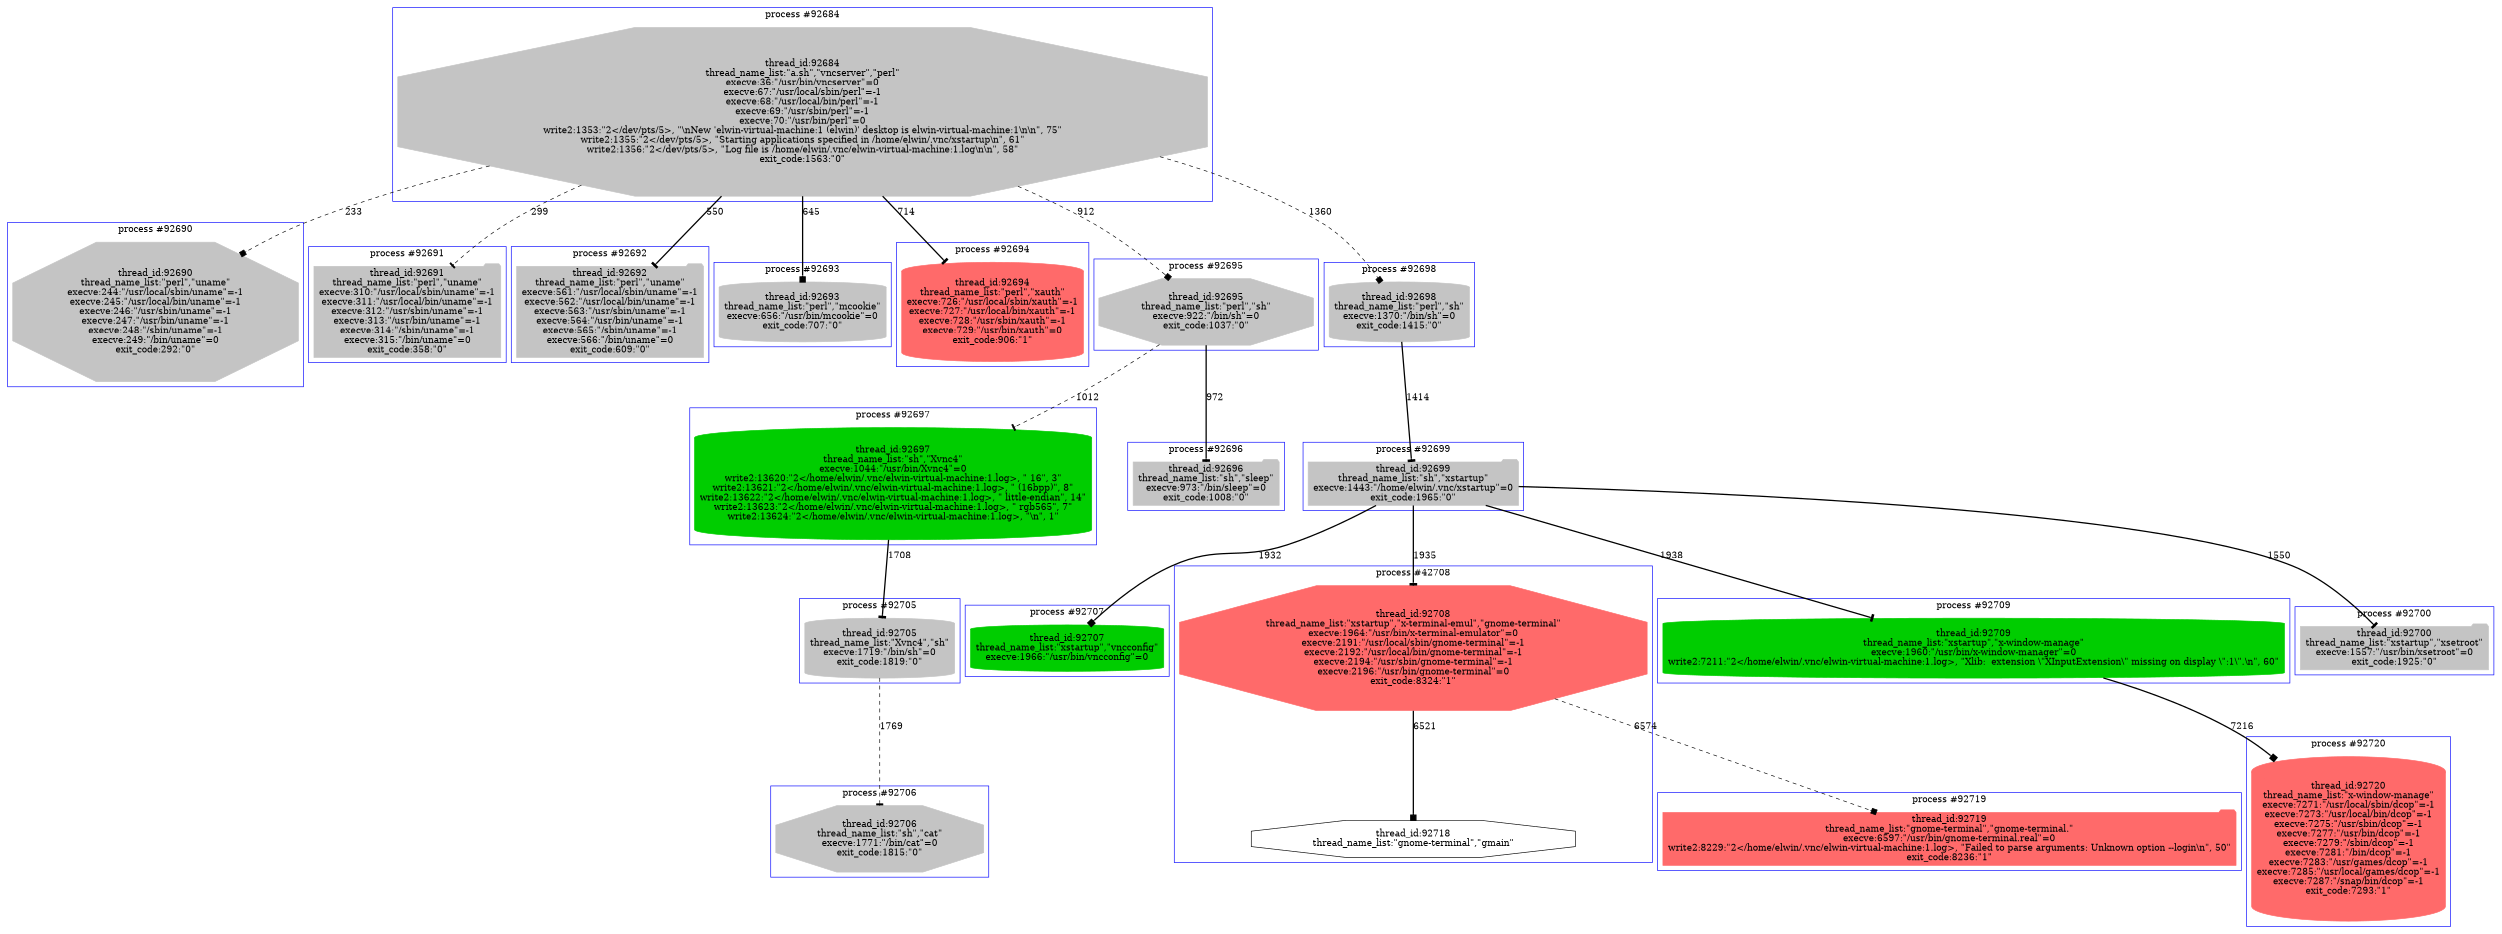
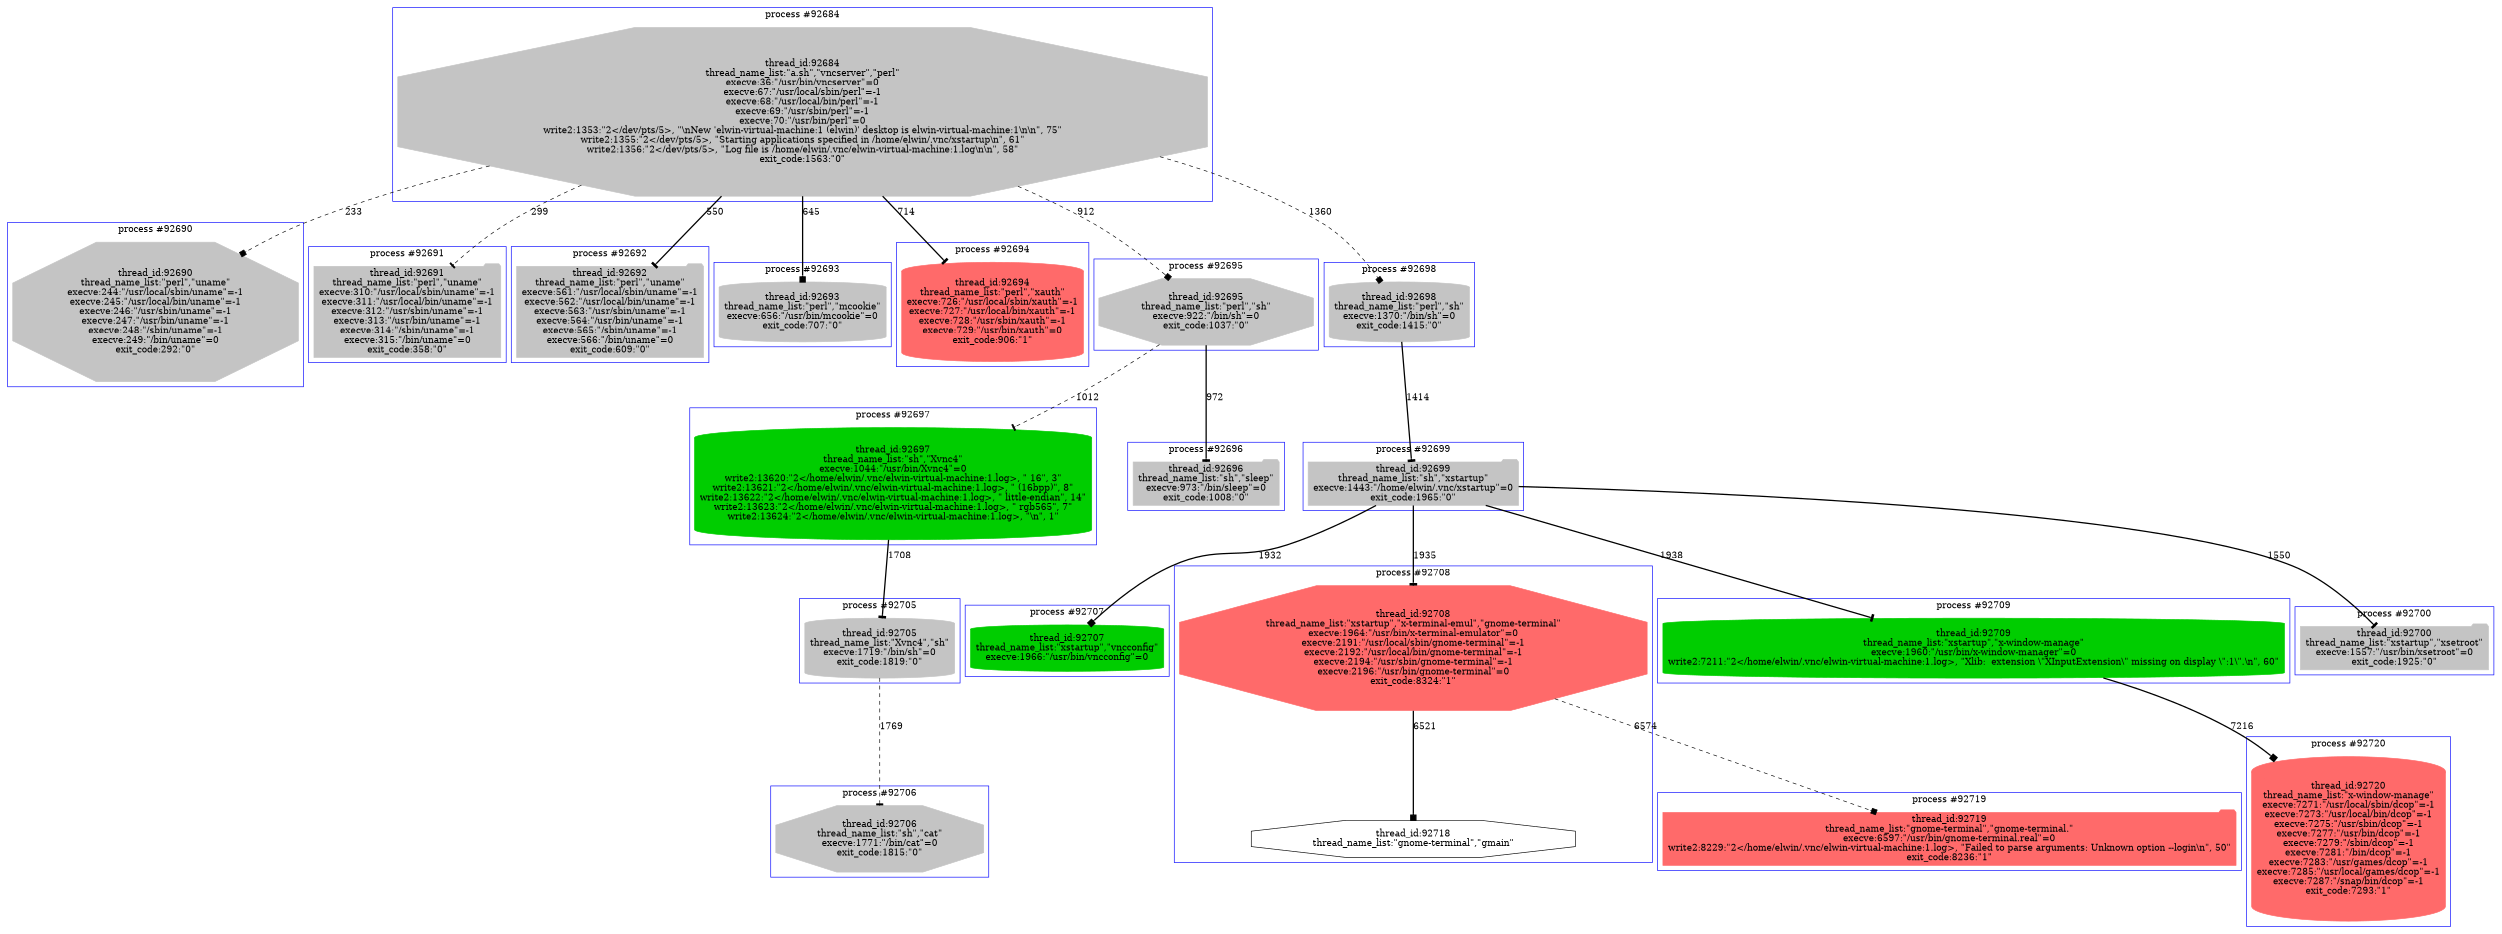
cluster "process #42708": label "process #42708" -> "process #92708"
